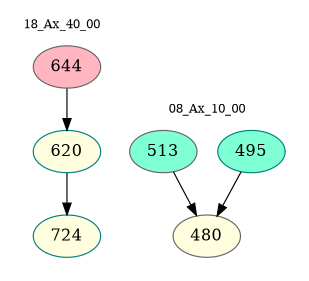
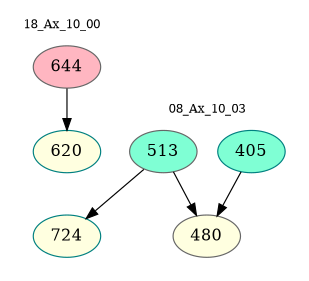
cluster "18_Ax_40_00": label "18_Ax_40_00" -> "18_Ax_10_00"
cluster "08_Ax_10_00": label "08_Ax_10_00" -> "08_Ax_10_03"
node "495": label "495" -> "405"
edge "620" -> "724": now "513" -> "724"
